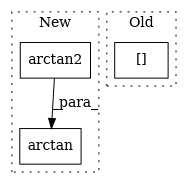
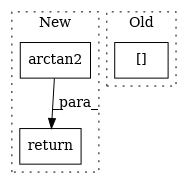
node "arctan": label "arctan" -> "return"
